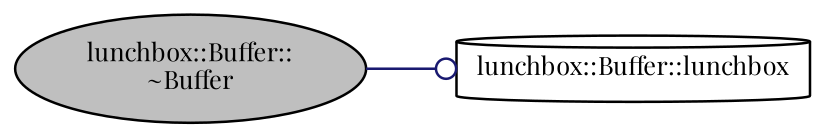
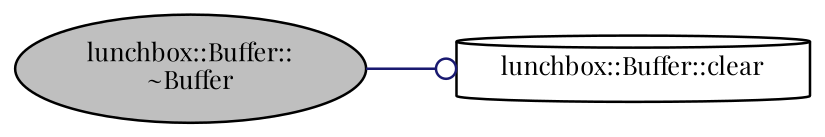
node "lunchbox::Buffer::lunchbox": label "lunchbox::Buffer::lunchbox" -> "lunchbox::Buffer::clear"
